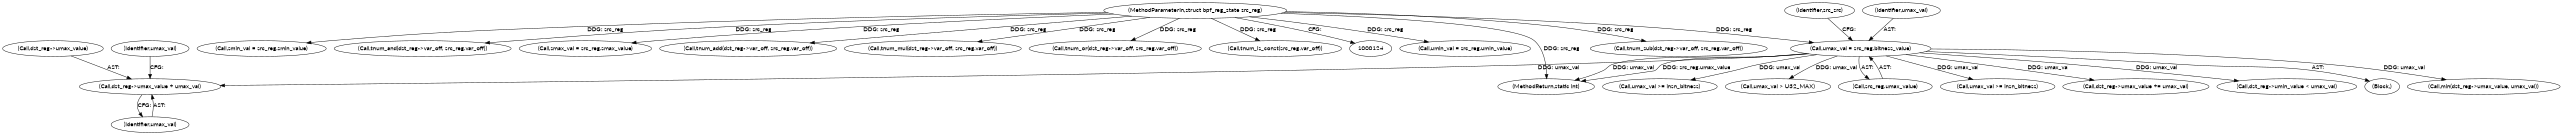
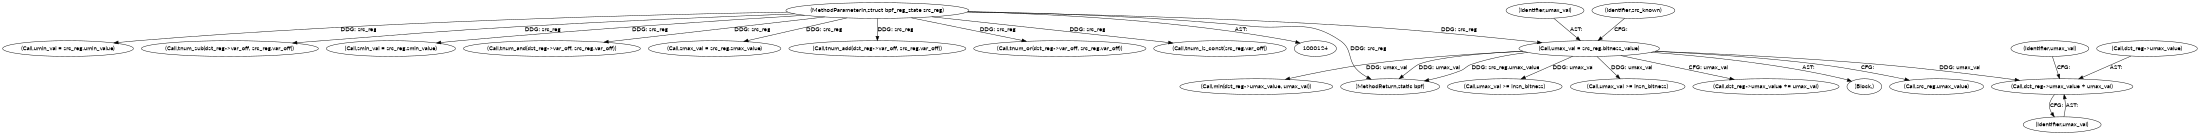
node "(Identifier,src_src)": label "(Identifier,src_src)" -> "(Identifier,src_known)"
edge "(MethodParameterIn,struct bpf_reg_state src_reg)" -> "1000124": label "CFG: " -> "AST: "
node "(Call,tnum_mul(dst_reg->var_off, src_reg.var_off))": removed
edge "(Call,umax_val = src_reg.bitness_value)" -> "(Call,src_reg.umax_value)": label "AST: " -> "CFG: "
edge "(Call,umax_val = src_reg.bitness_value)" -> "(Call,dst_reg->umax_value += umax_val)": label "DDG: umax_val" -> "CFG: umax_val"
edge "(Call,src_reg.umax_value)" -> "(Call,umax_val = src_reg.bitness_value)": removed, label "AST:"
node "(MethodReturn,static int)": label "(MethodReturn,static int)" -> "(MethodReturn,static bpf)"
node "(Call,umax_val > U32_MAX)": removed
node "(Call,dst_reg->umin_value < umax_val)": removed
